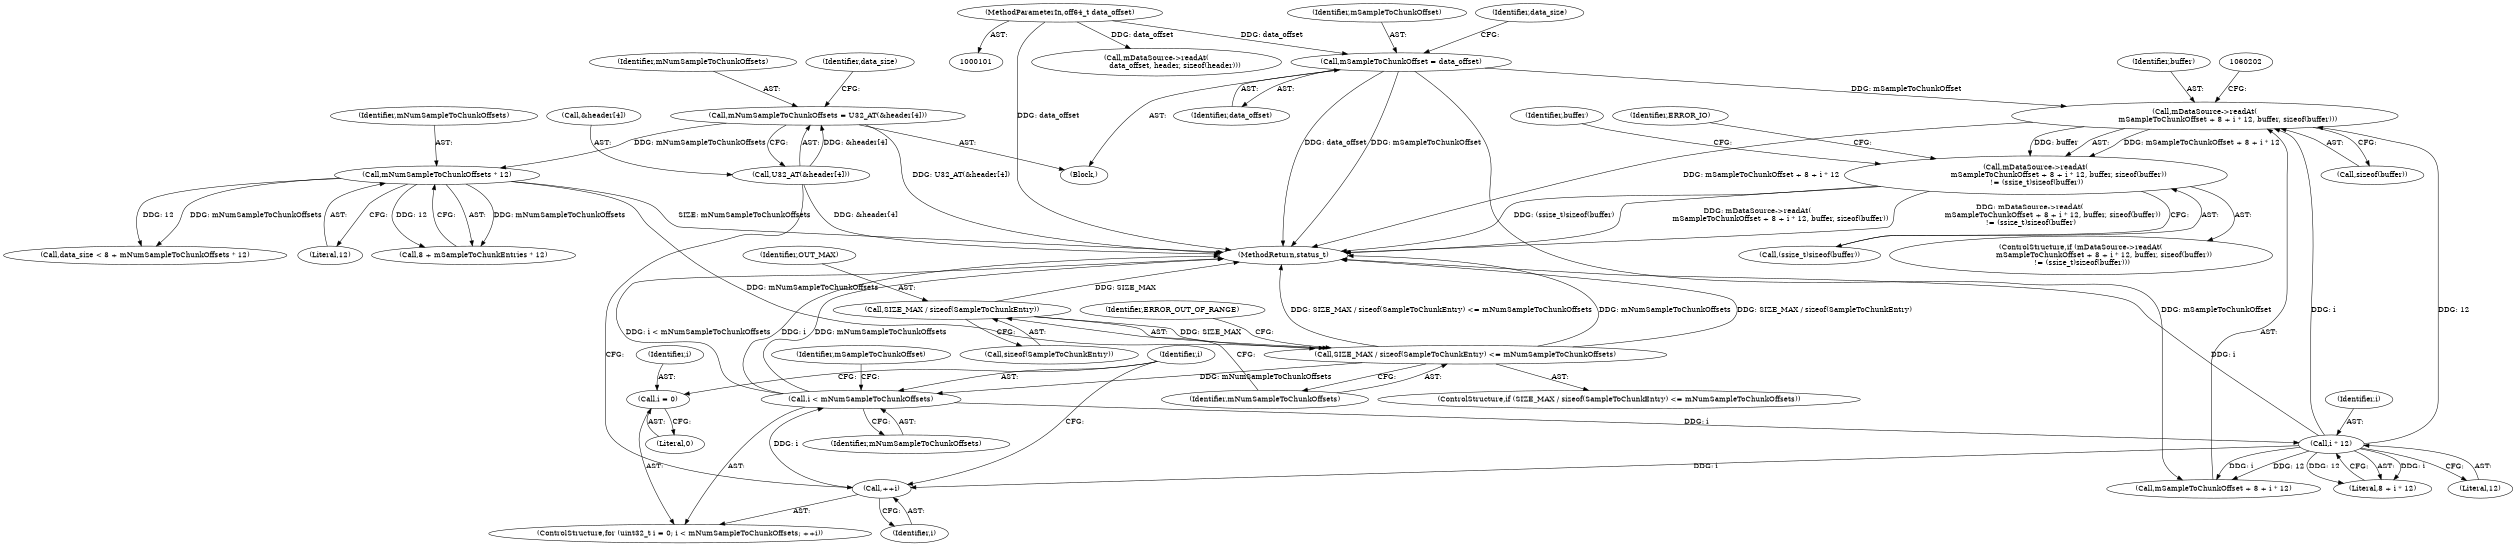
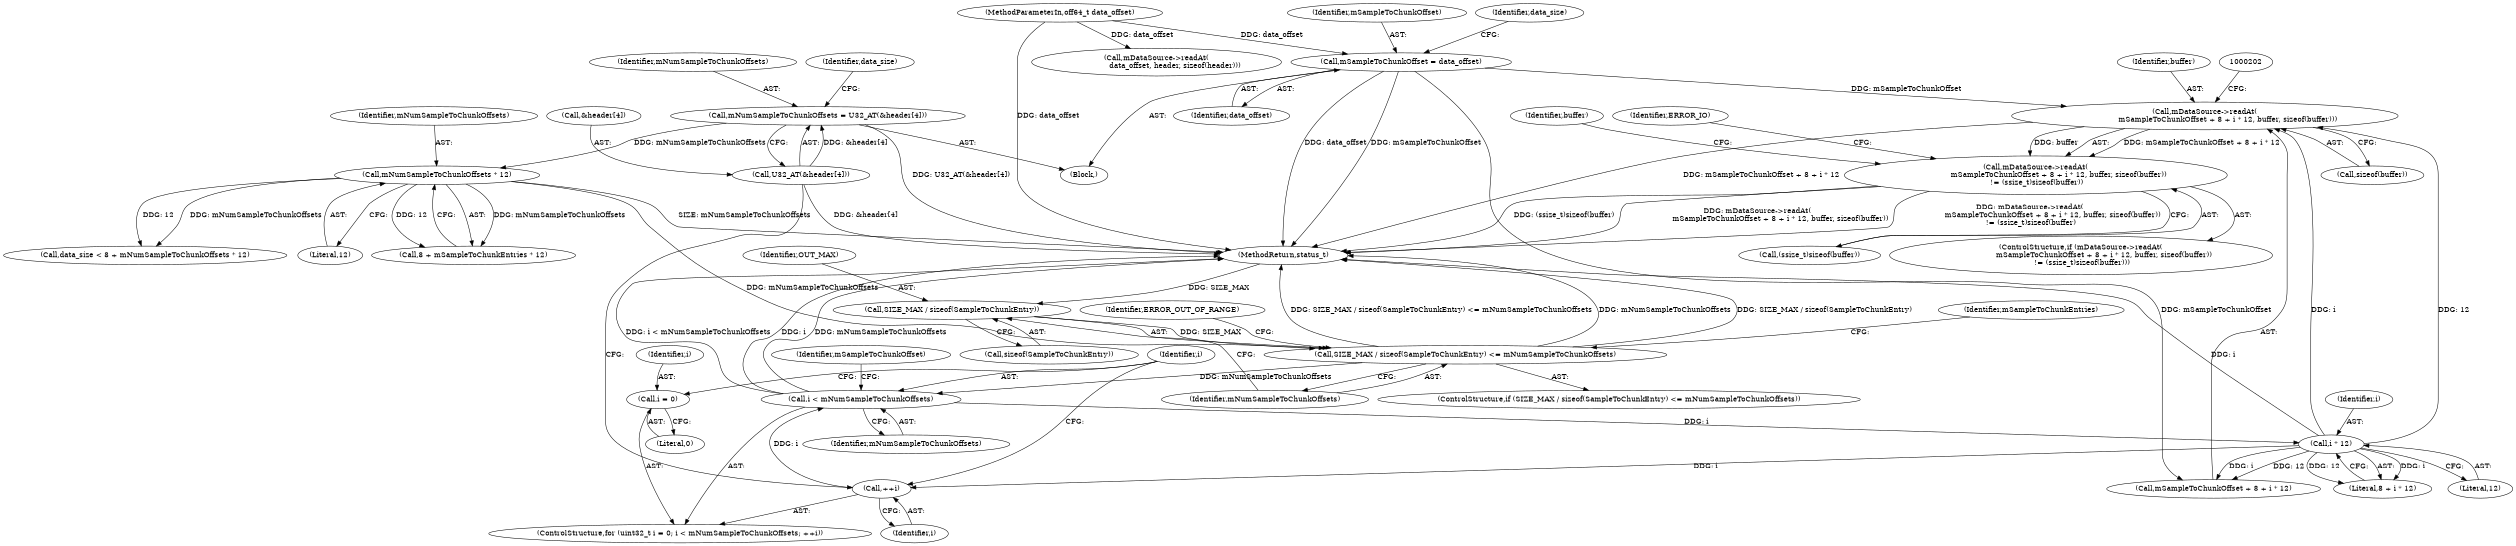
node "1000101": removed
node "1060202": label "1060202" -> "1000202"
edge "(Call,SIZE_MAX / sizeof(SampleToChunkEntry))" -> "(MethodReturn,status_t)": reversed
node "(Identifier,mSampleToChunkEntries)": added
